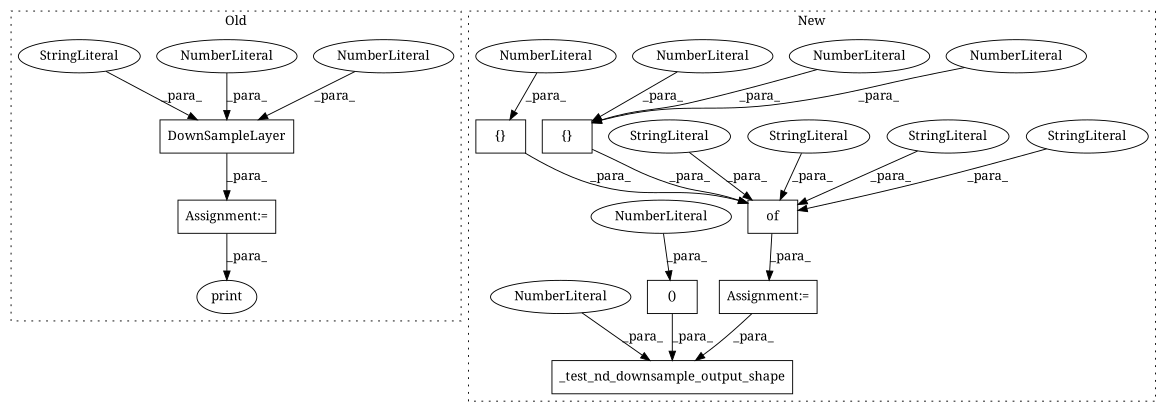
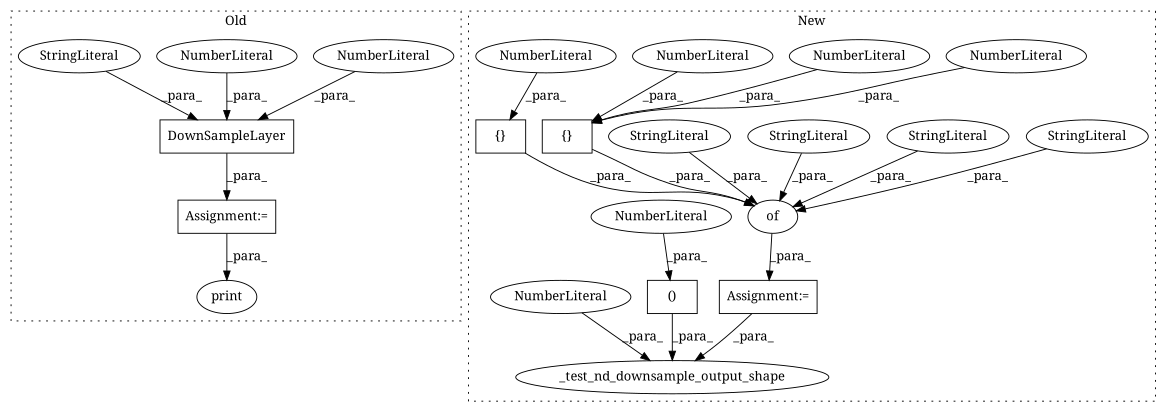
node "of": shape box -> ellipse
node "_test_nd_downsample_output_shape": shape box -> ellipse
